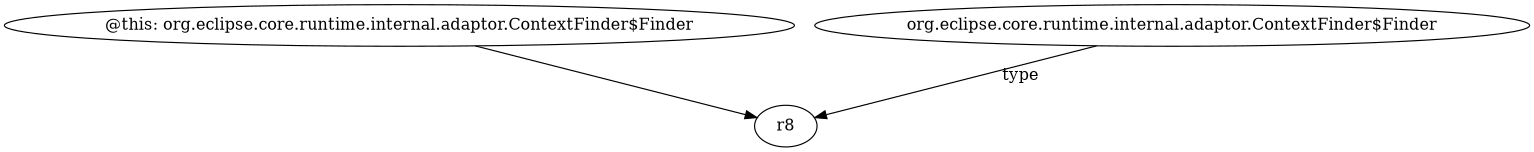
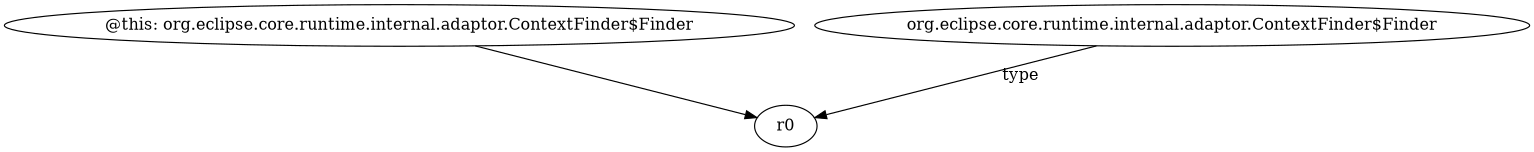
node "r8": label "r8" -> "r0"
